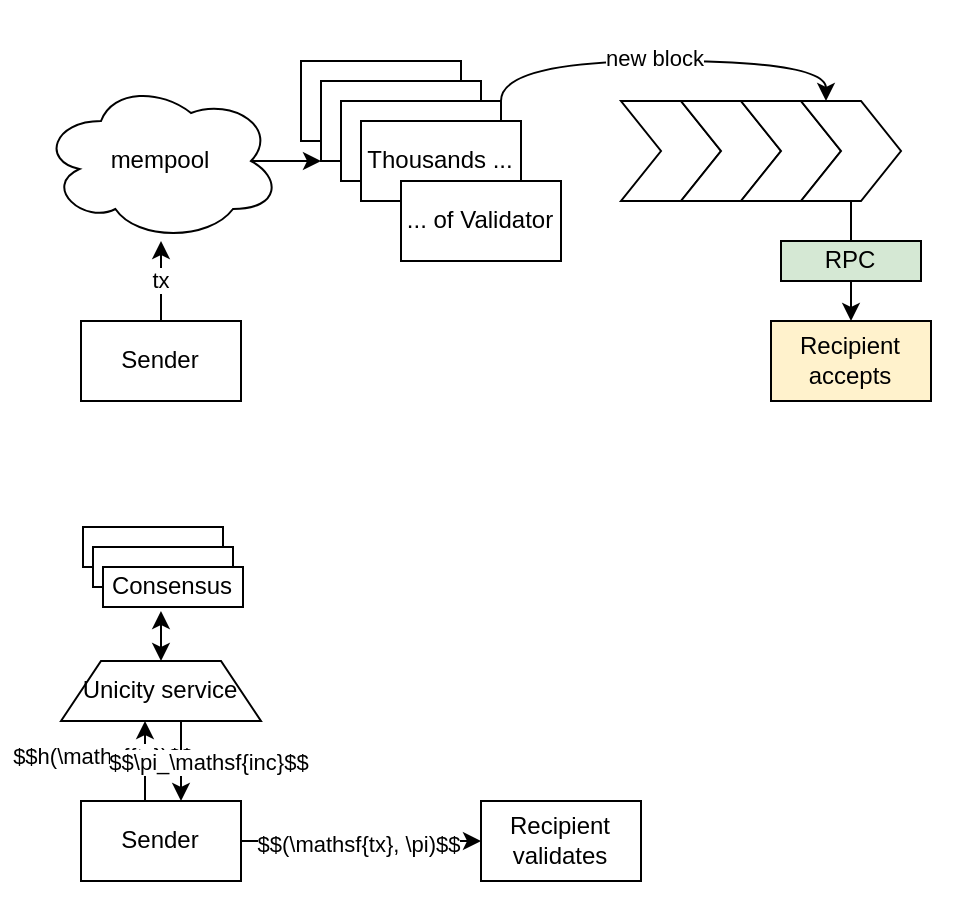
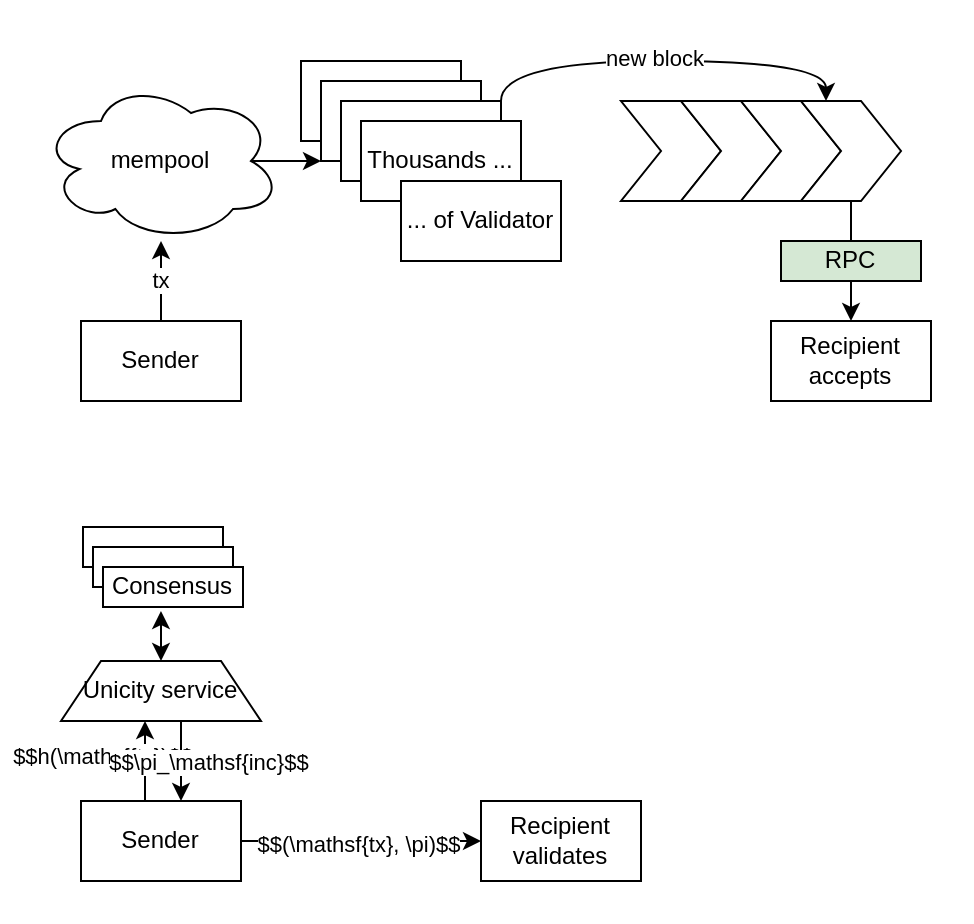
node "Recipient accepts": fillcolor #fff2cc -> #ffffff
